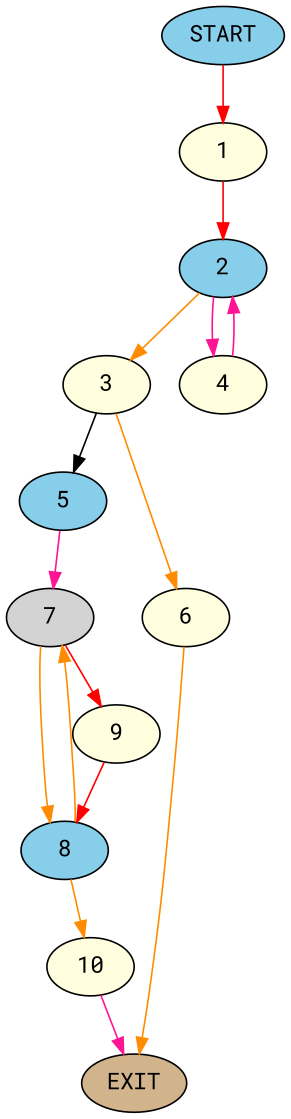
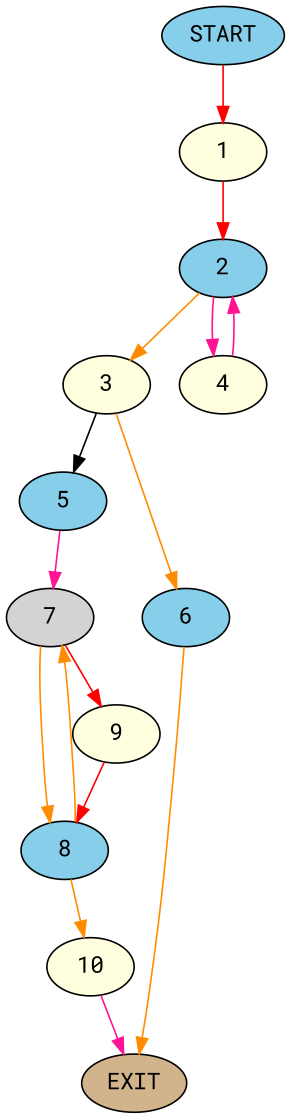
node "6": fillcolor lightyellow -> skyblue
